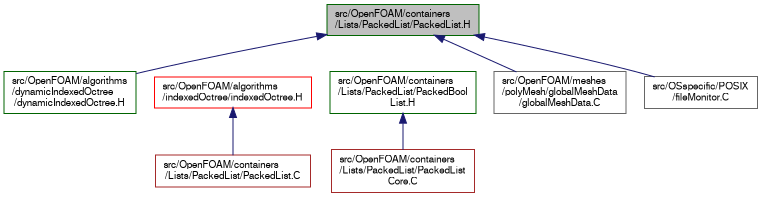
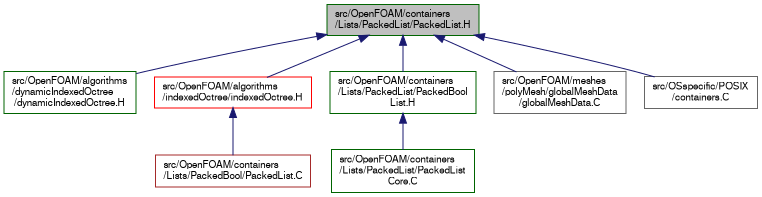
edge "src/OpenFOAM/algorithms /indexedOctree/indexedOctree.H" -> "src/OpenFOAM/containers /Lists/PackedList/PackedList.H": added
edge "src/OpenFOAM/containers /Lists/PackedList/PackedBool List.H" -> "src/OpenFOAM/containers /Lists/PackedList/PackedList.H": added
node "src/OSspecific/POSIX /fileMonitor.C": label "src/OSspecific/POSIX /fileMonitor.C" -> "src/OSspecific/POSIX /containers.C"
node "src/OpenFOAM/containers /Lists/PackedList/PackedList.C": label "src/OpenFOAM/containers /Lists/PackedList/PackedList.C" -> "src/OpenFOAM/containers /Lists/PackedBool/PackedList.C"
node "src/OpenFOAM/containers /Lists/PackedList/PackedList Core.C": color brown -> darkgreen
